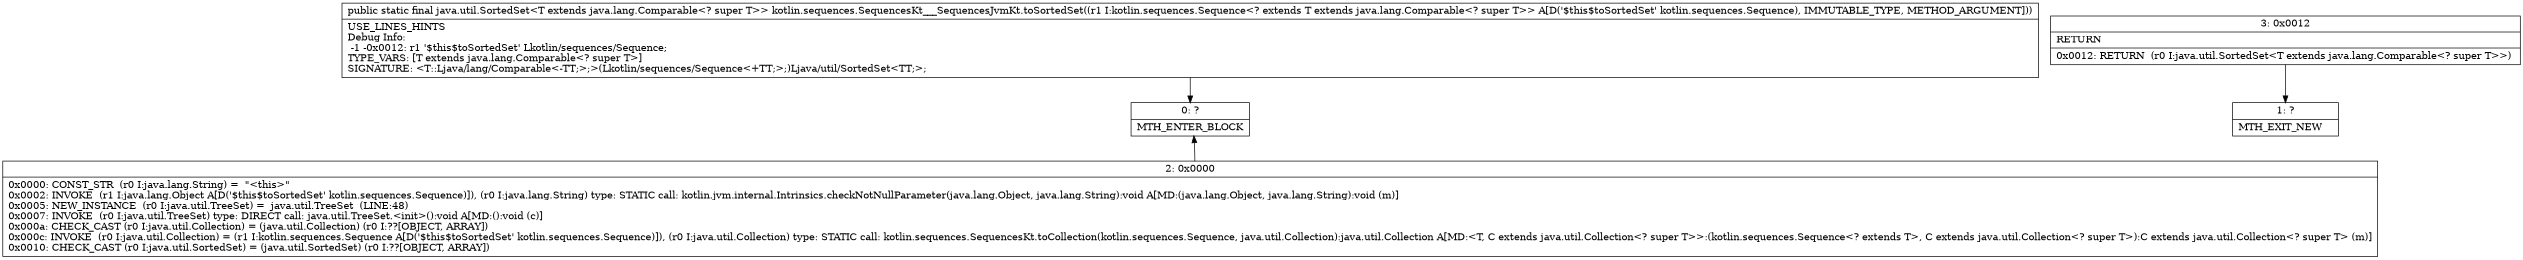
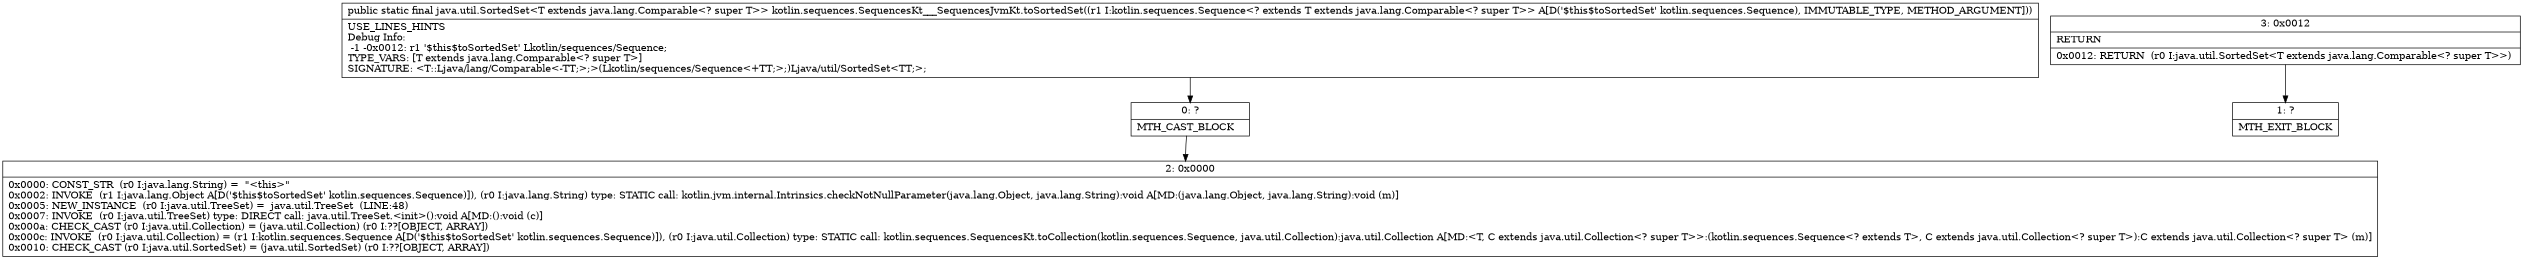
node "0: ?": text "MTH_ENTER_BLOCK" -> "MTH_CAST_BLOCK"
node "1: ?": text "MTH_EXIT_NEW" -> "MTH_EXIT_BLOCK"
edge "2: 0x0000" -> "0: ?": reversed
